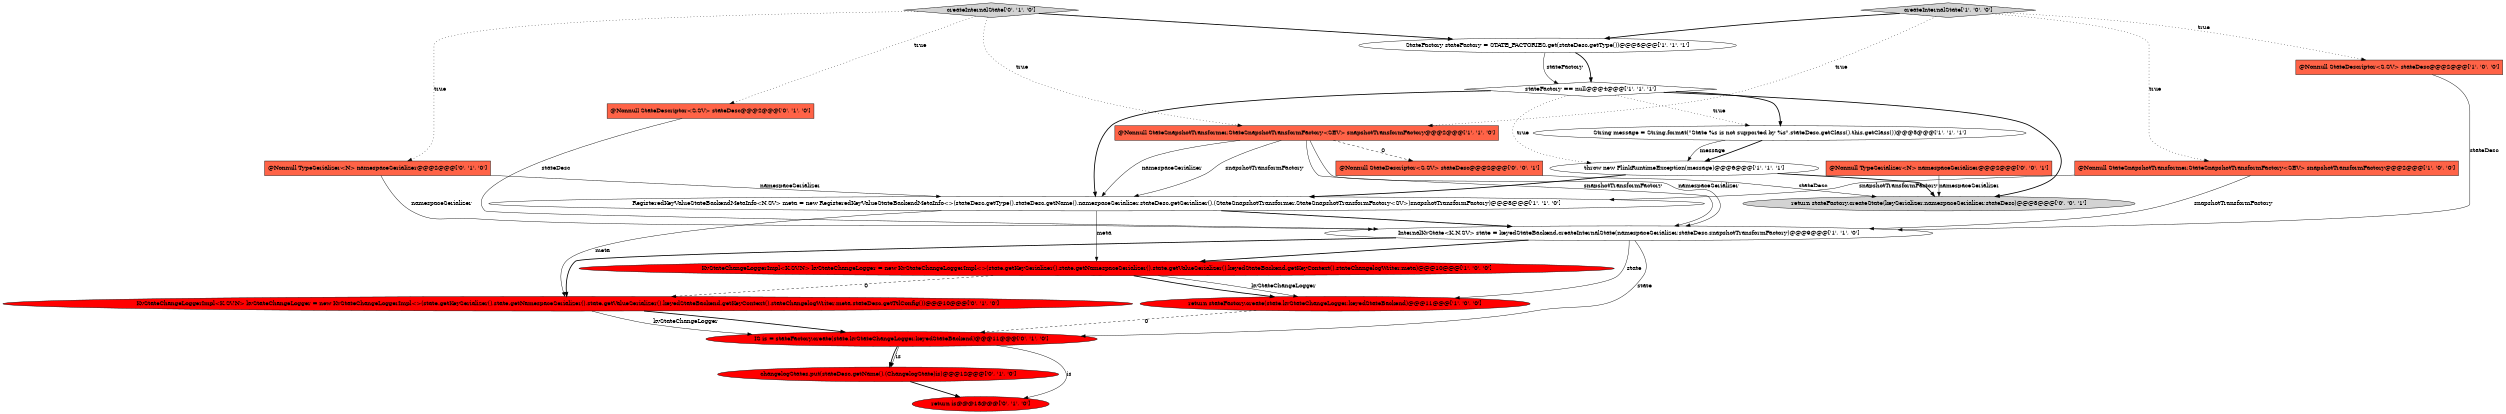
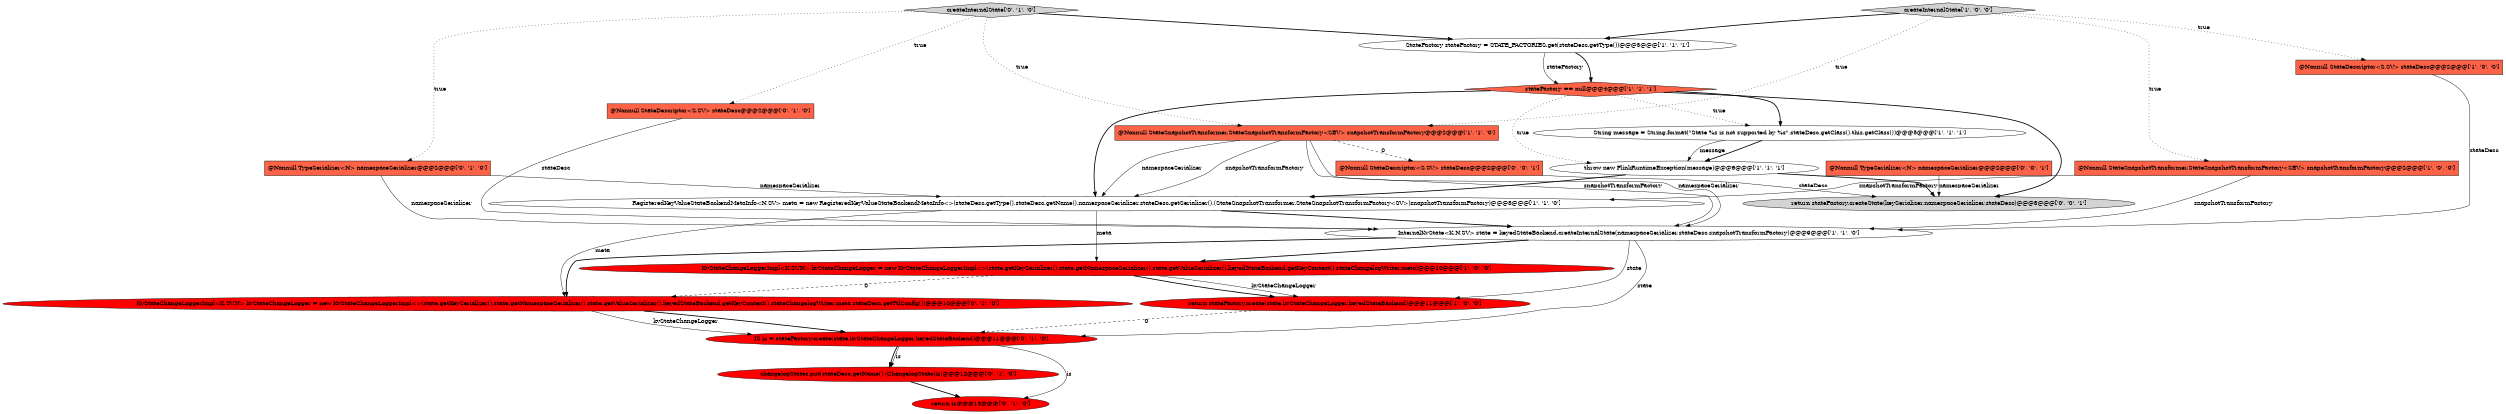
node "stateFactory == null@@@4@@@['1', '1', '1']": fillcolor white -> tomato
